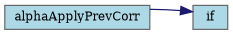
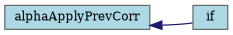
edge "alphaApplyPrevCorr" -> "if": reversed
